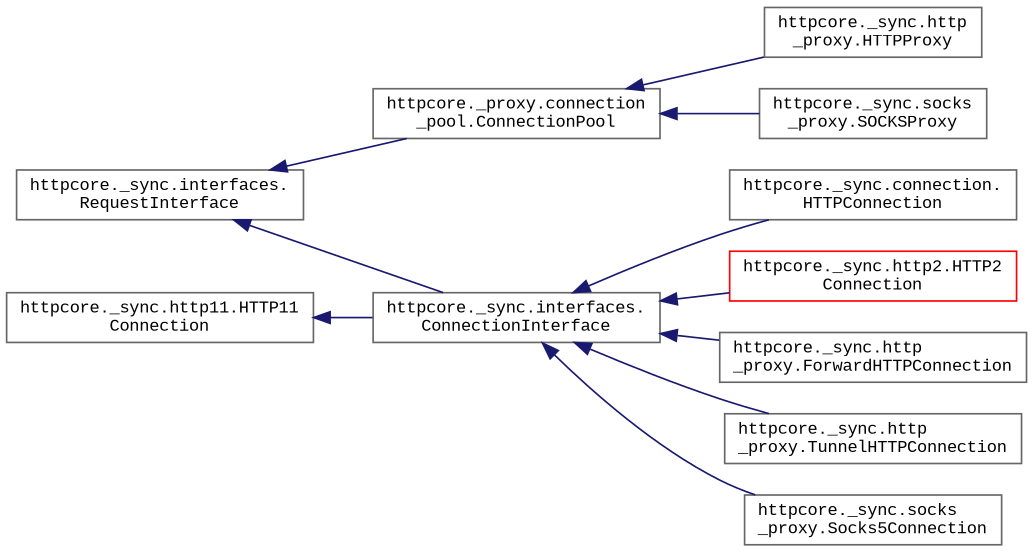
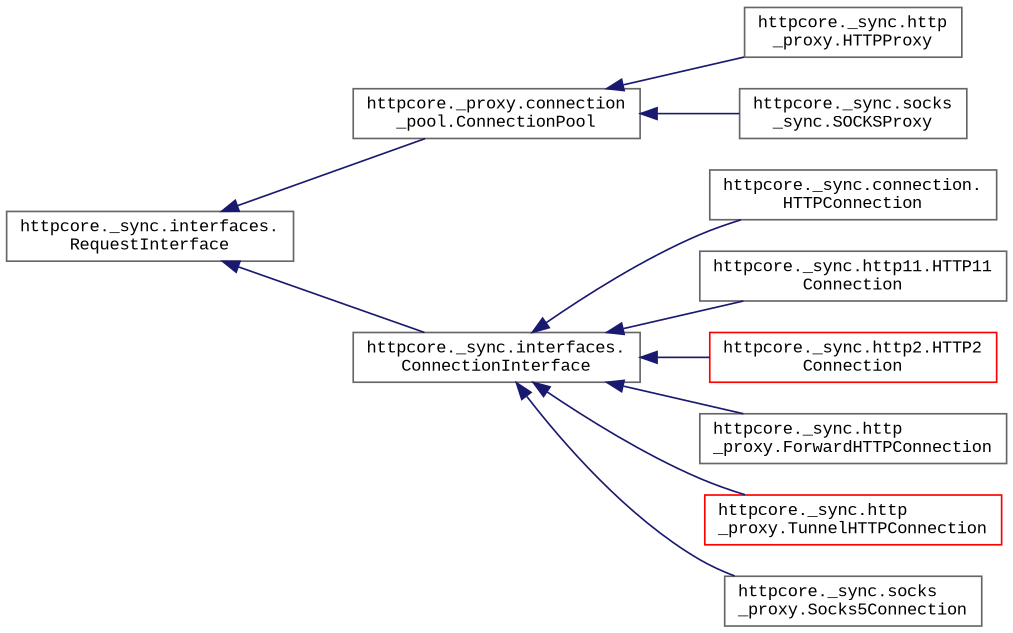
node "httpcore._sync.socks _proxy.SOCKSProxy": label "httpcore._sync.socks _proxy.SOCKSProxy" -> "httpcore._sync.socks _sync.SOCKSProxy"
edge "httpcore._sync.interfaces. ConnectionInterface" -> "httpcore._sync.http11.HTTP11 Connection": reversed
node "httpcore._sync.http _proxy.TunnelHTTPConnection": color gray40 -> red
